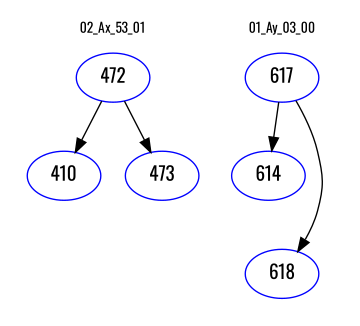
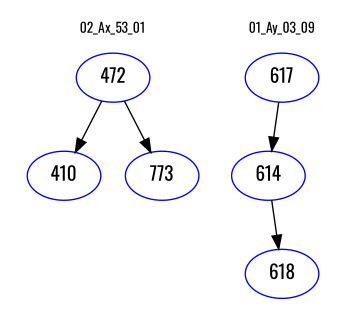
cluster "01_Ay_03_00": label "01_Ay_03_00" -> "01_Ay_03_09"
edge "617" -> "618": now "614" -> "618"
node "473": label "473" -> "773"
